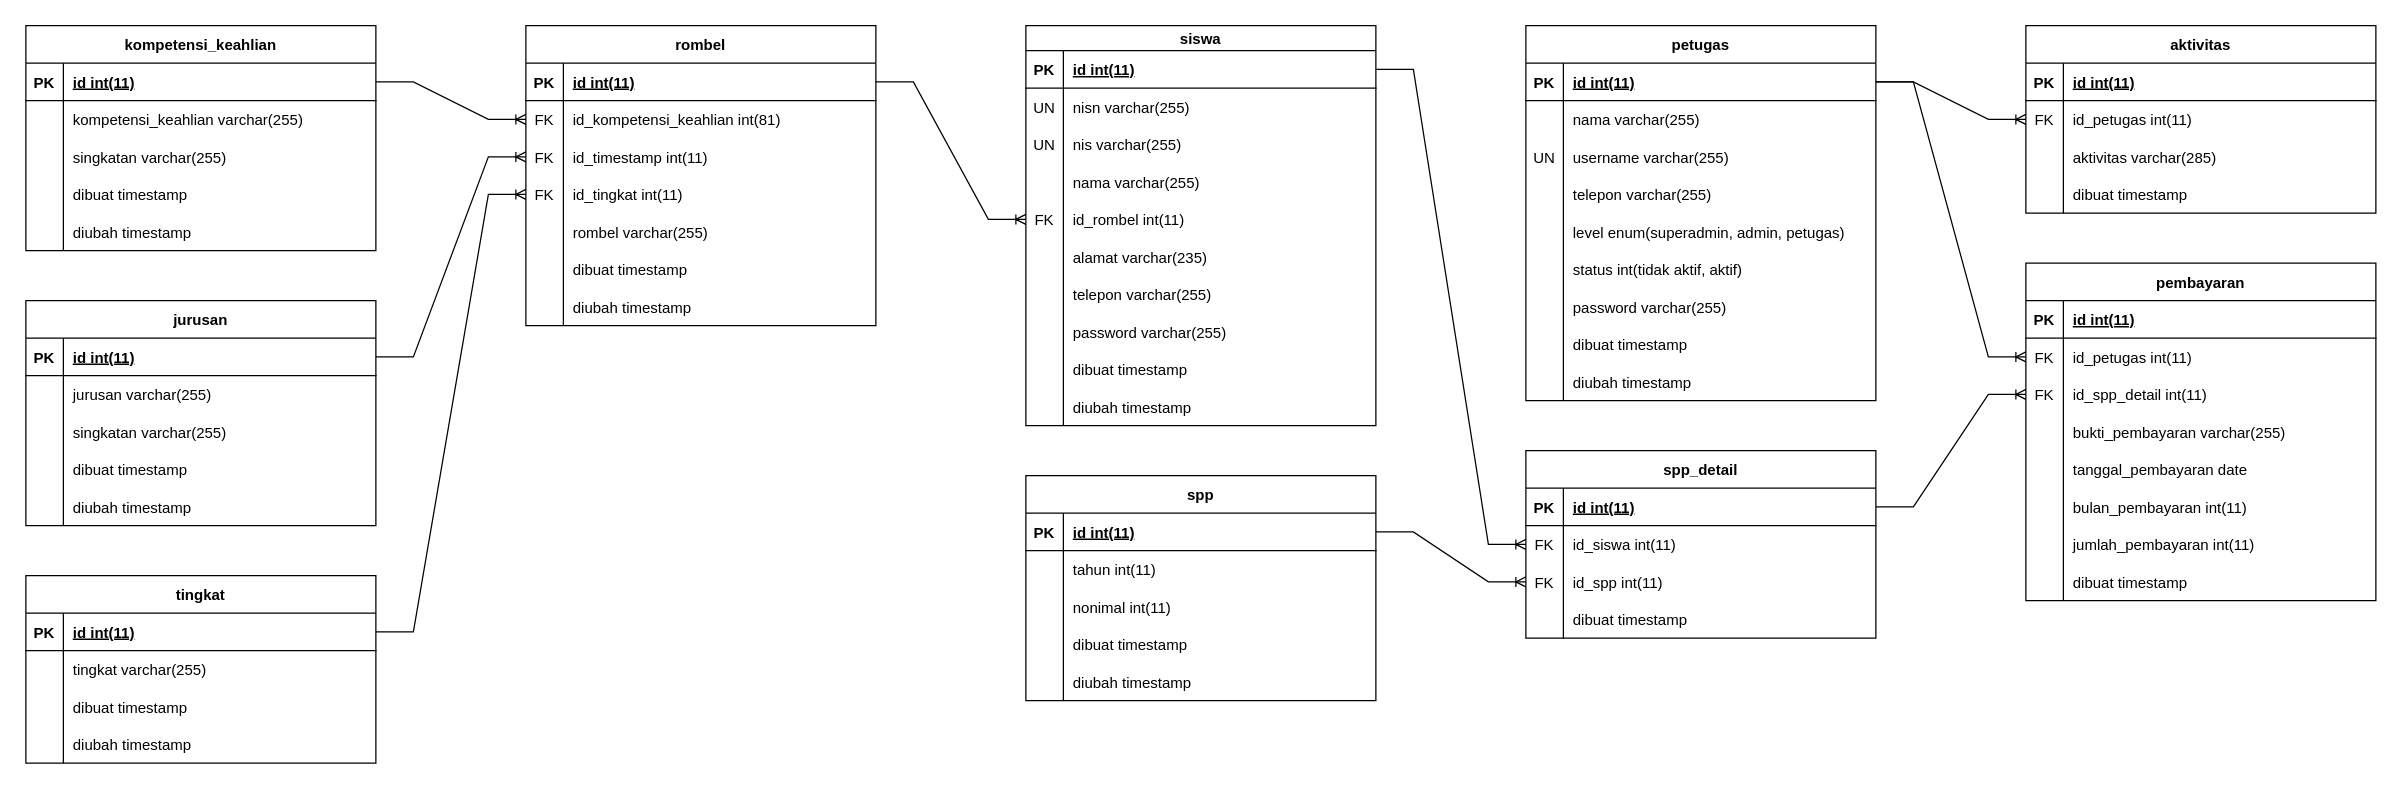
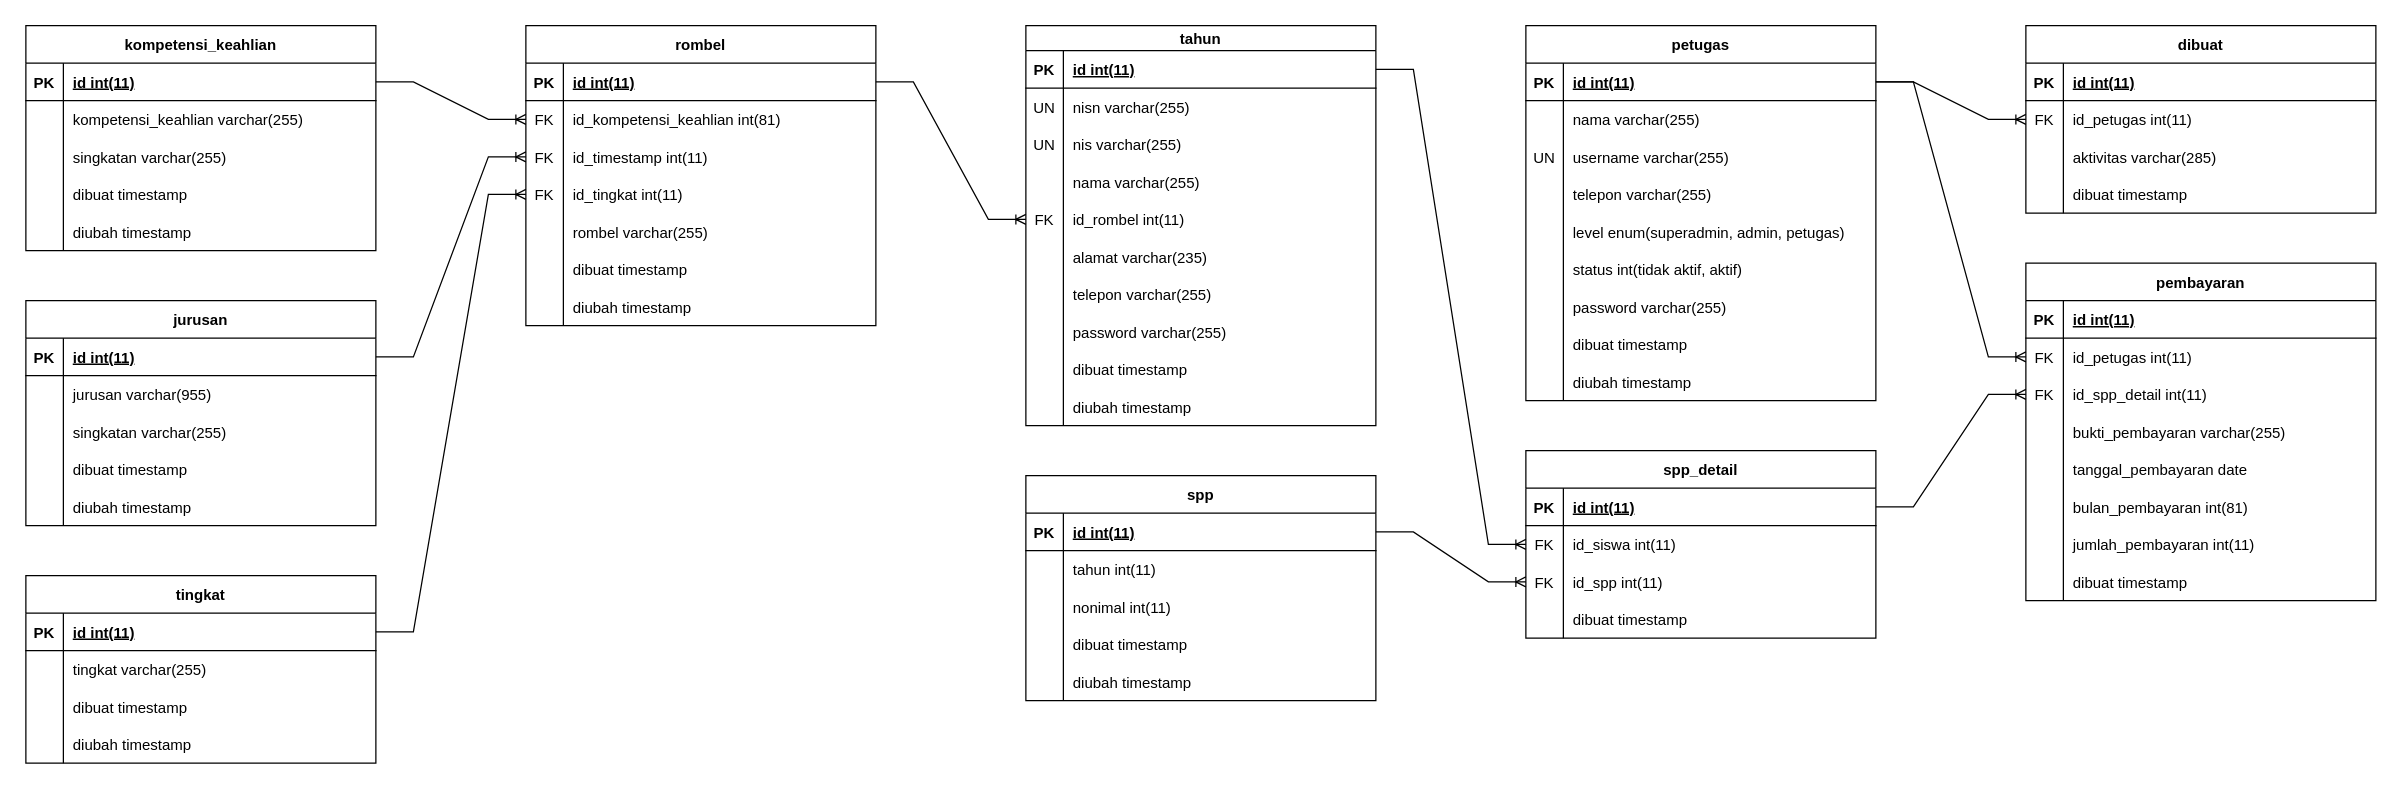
node "siswa": label "siswa" -> "tahun"
node "aktivitas": label "aktivitas" -> "dibuat"
node "jurusan varchar(255)": label "jurusan varchar(255)" -> "jurusan varchar(955)"
node "bulan_pembayaran int(11)": label "bulan_pembayaran int(11)" -> "bulan_pembayaran int(81)"
